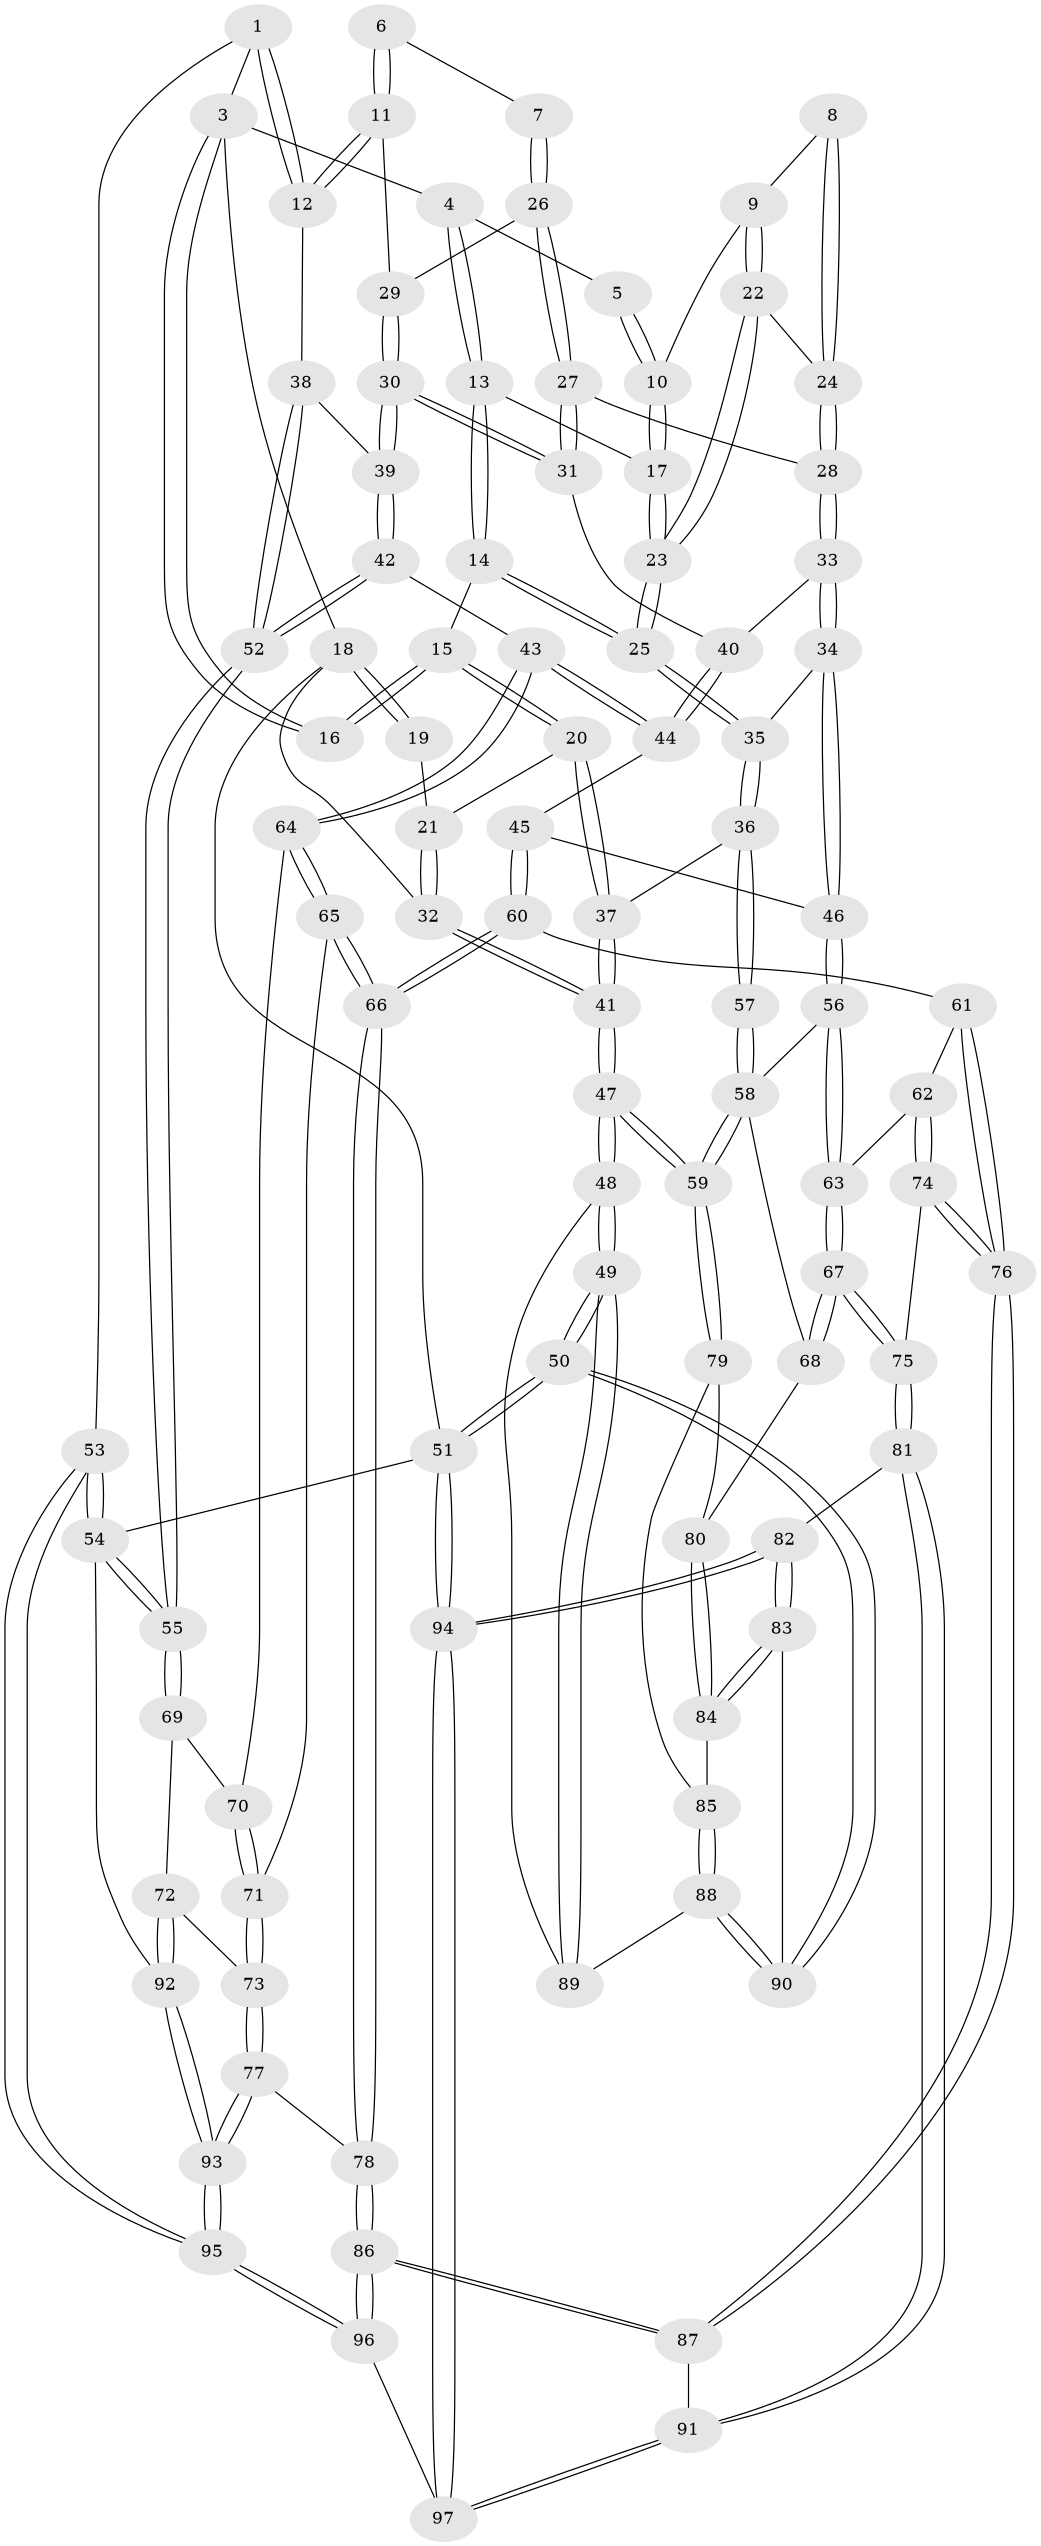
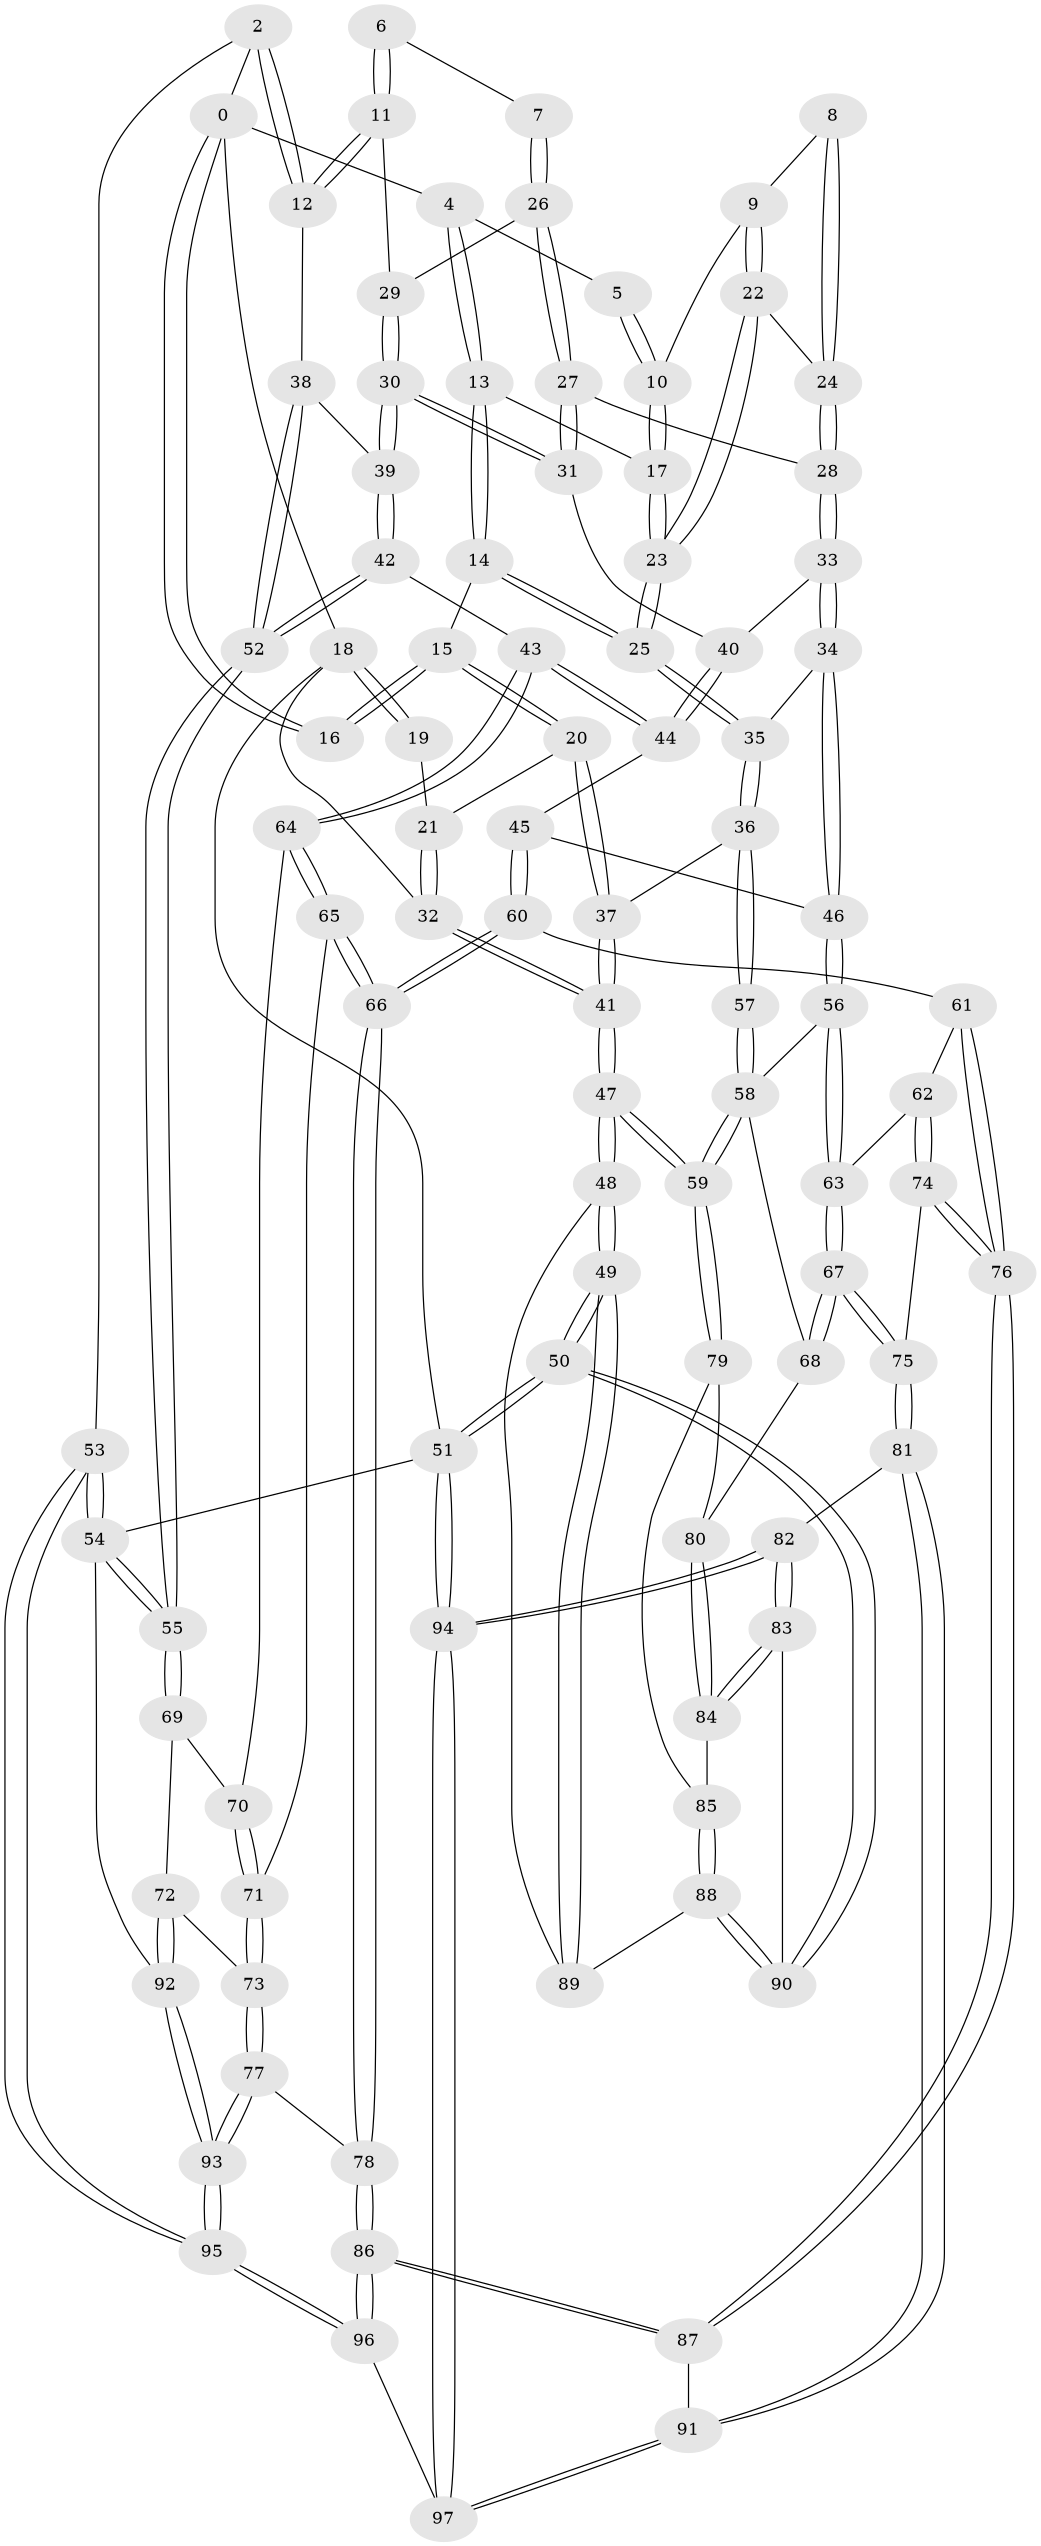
node "1": label "1" -> "2"
node "3": label "3" -> "0"
